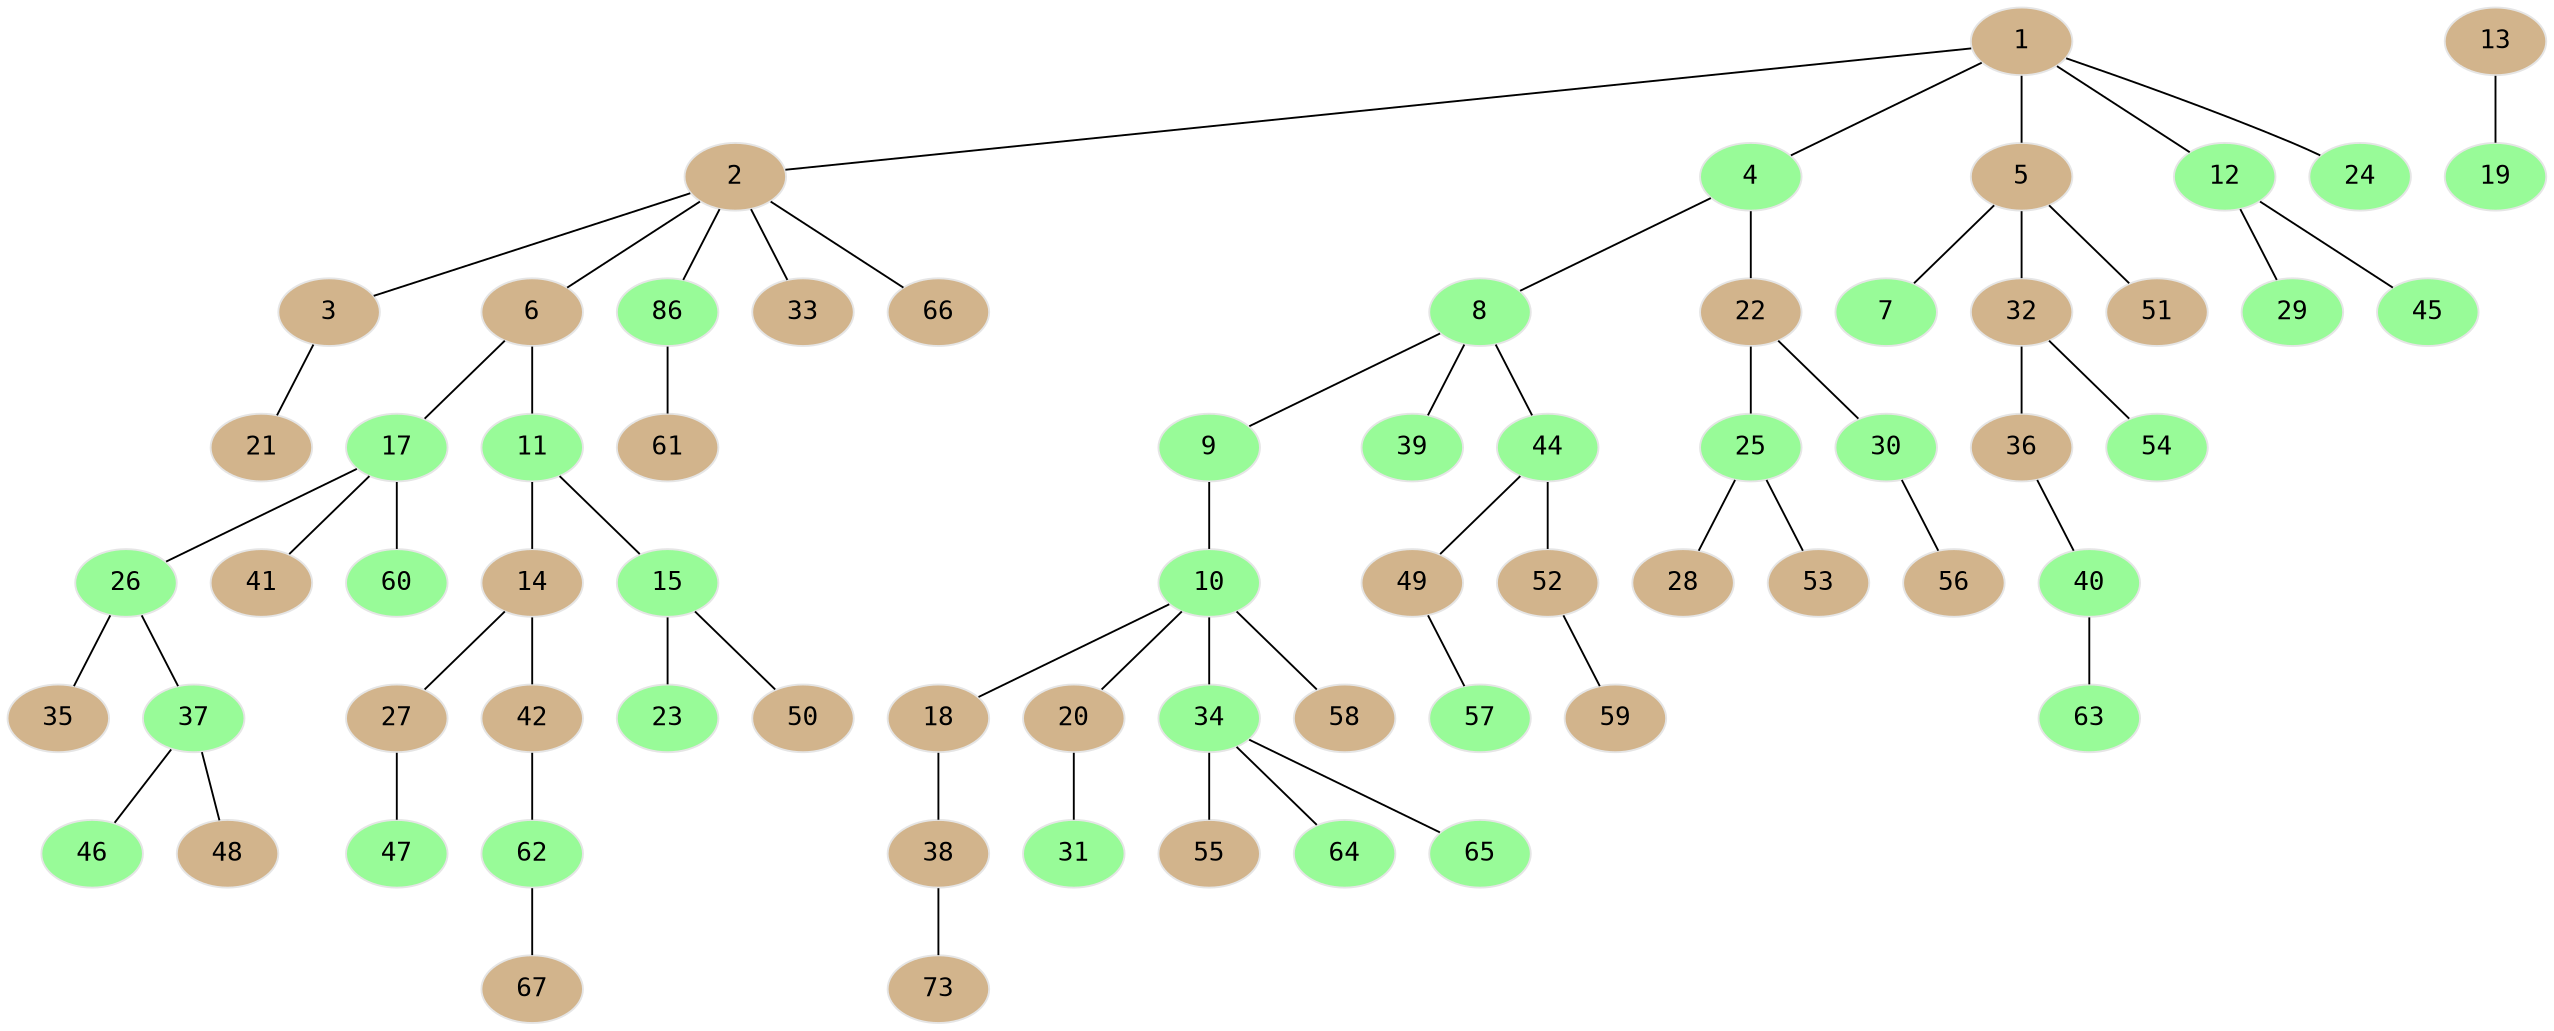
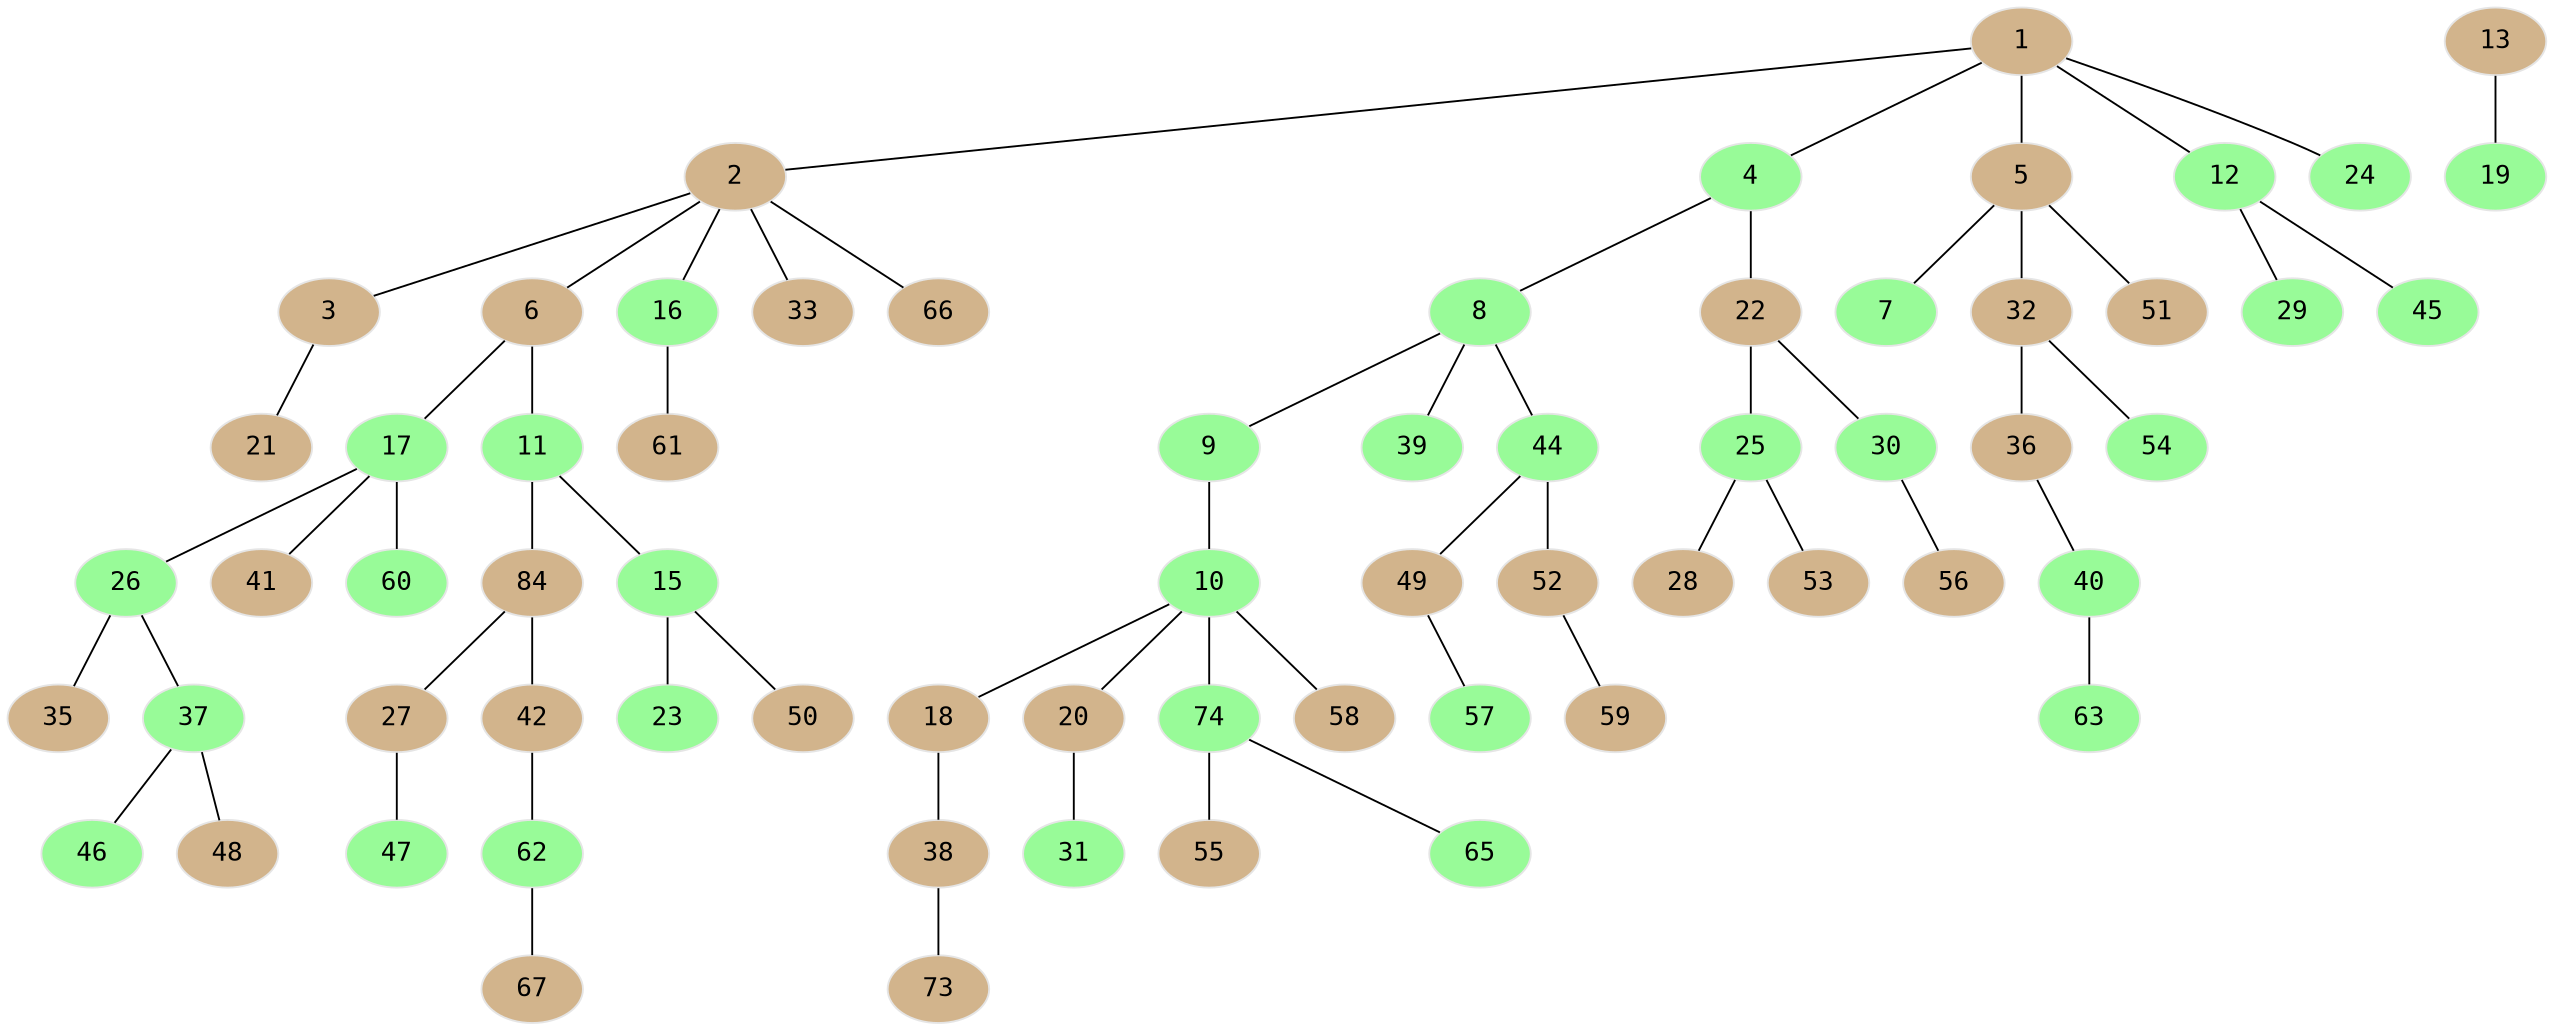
node "86": label "86" -> "16"
node "14": label "14" -> "84"
node "34": label "34" -> "74"
node "64": removed
